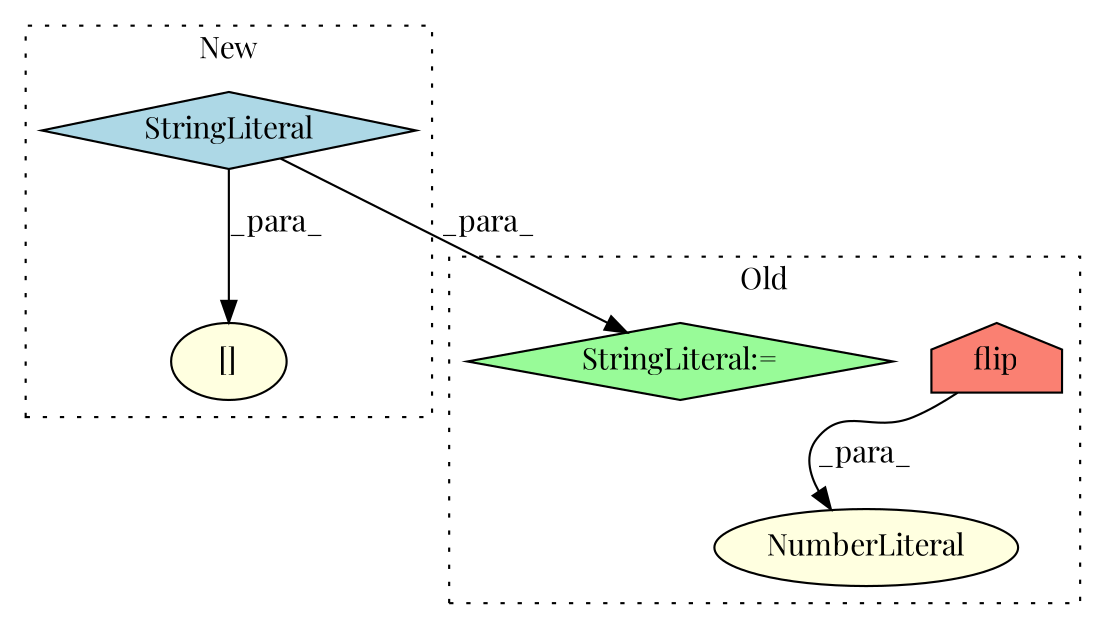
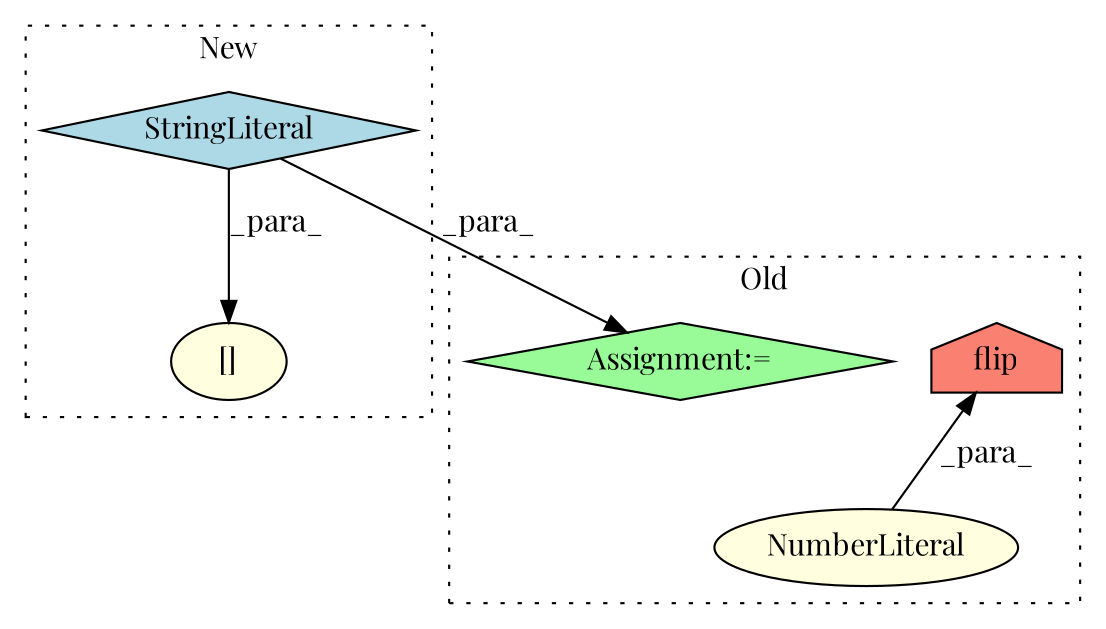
node "StringLiteral:=": label "StringLiteral:=" -> "Assignment:="
edge "flip" -> "NumberLiteral": reversed
